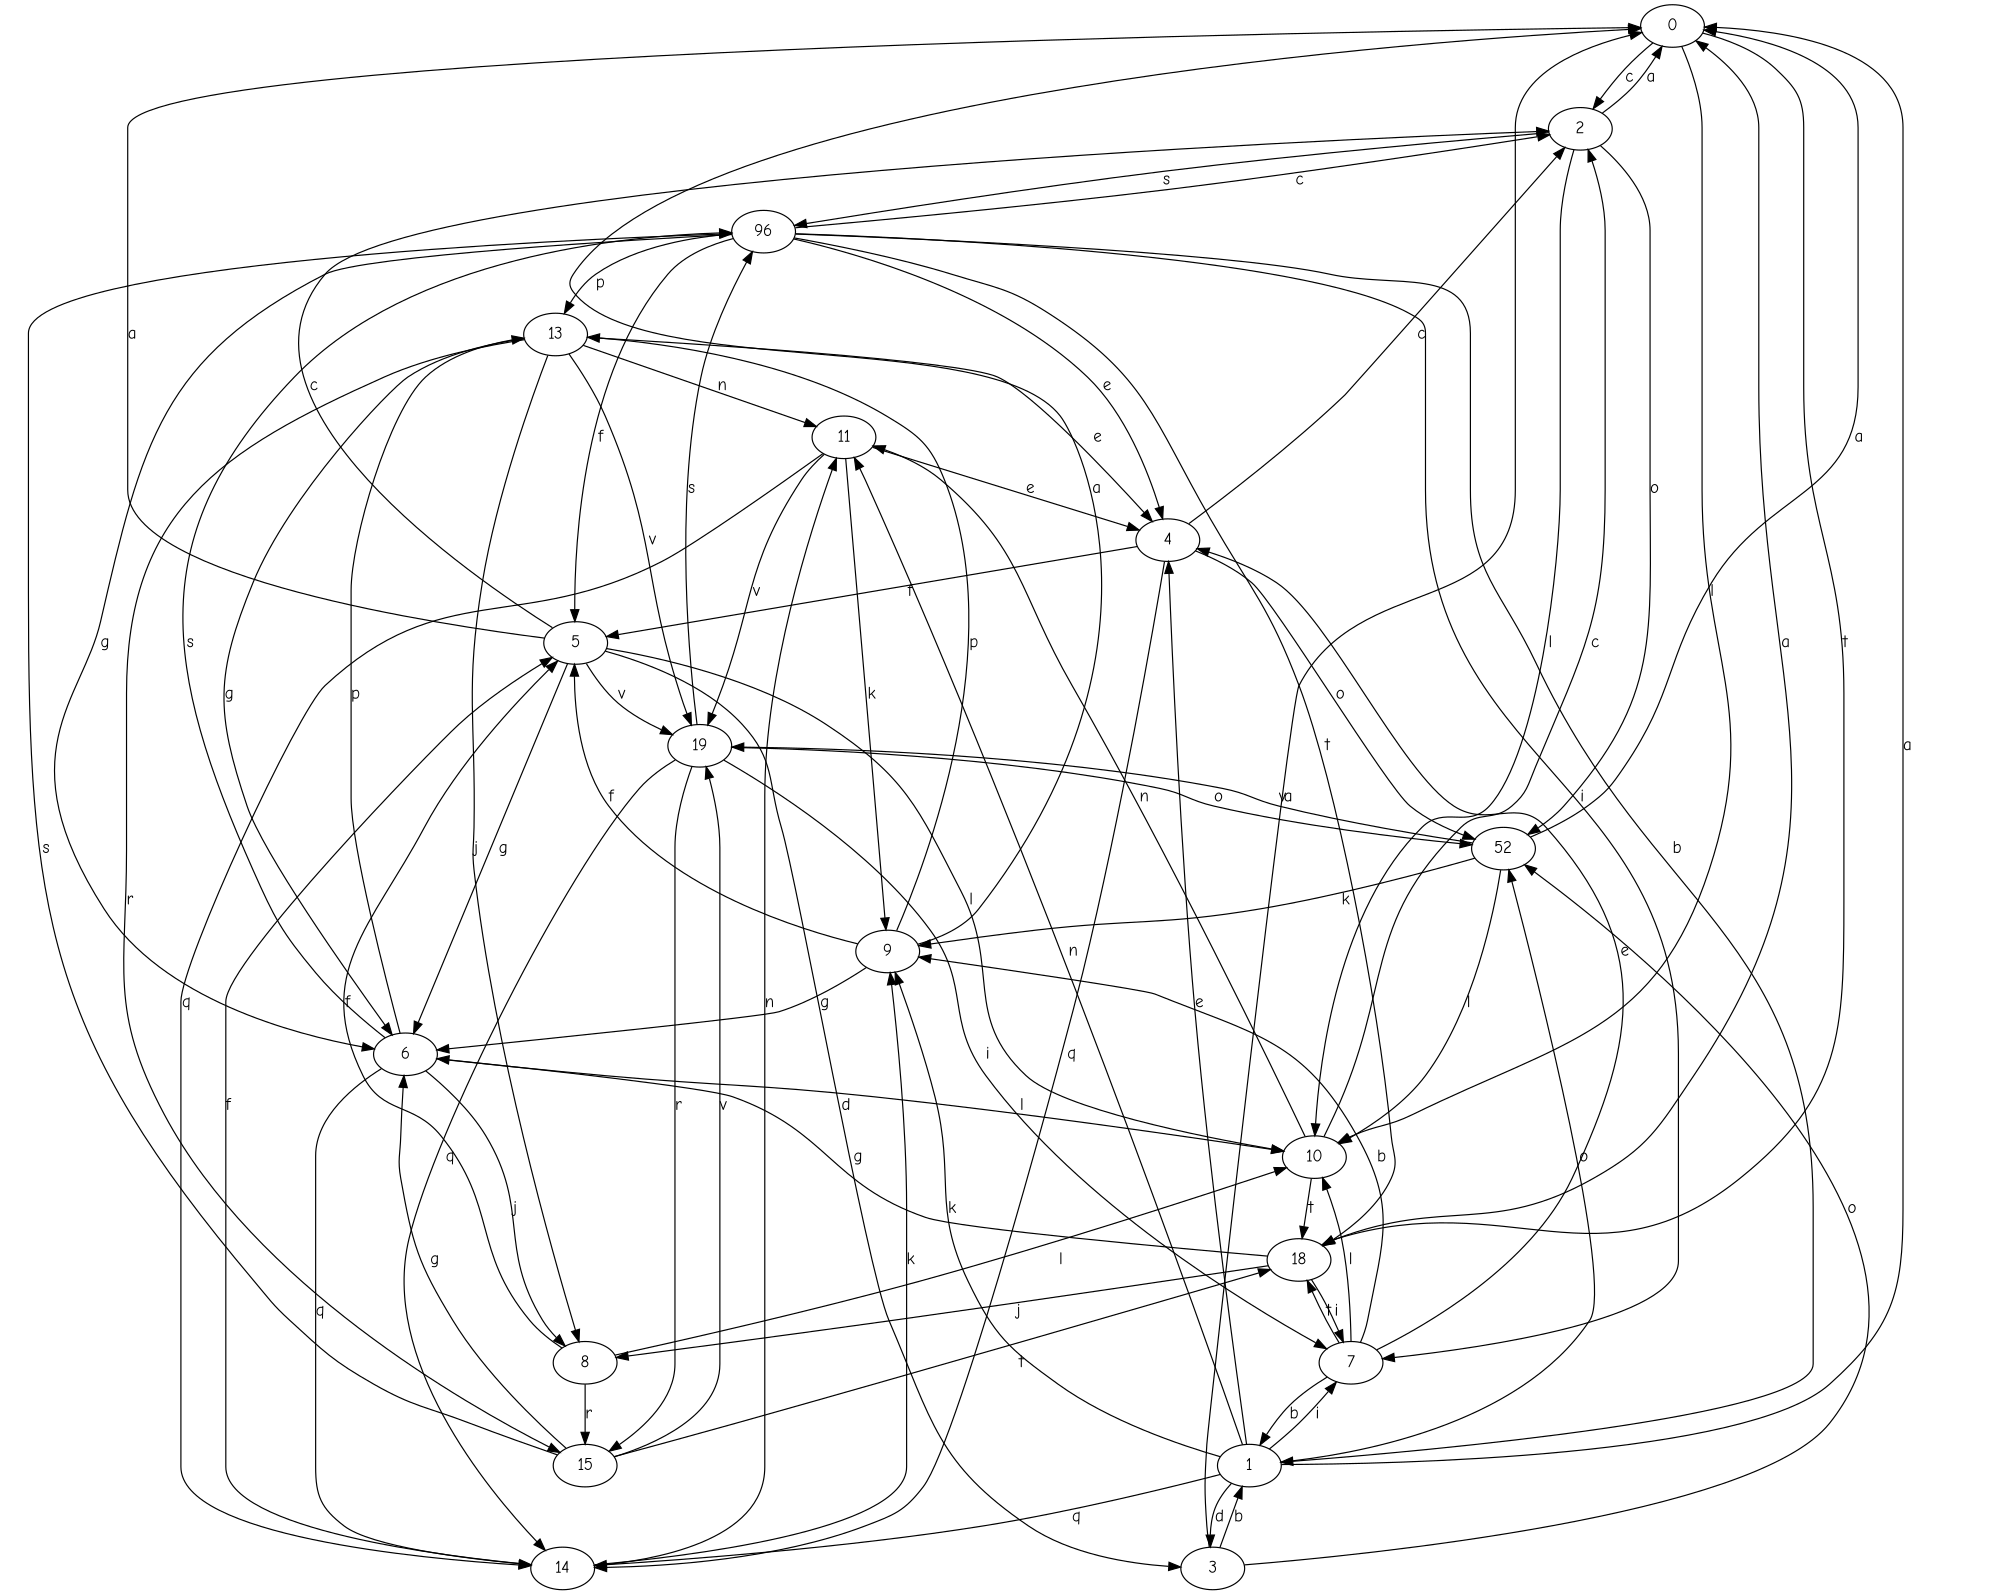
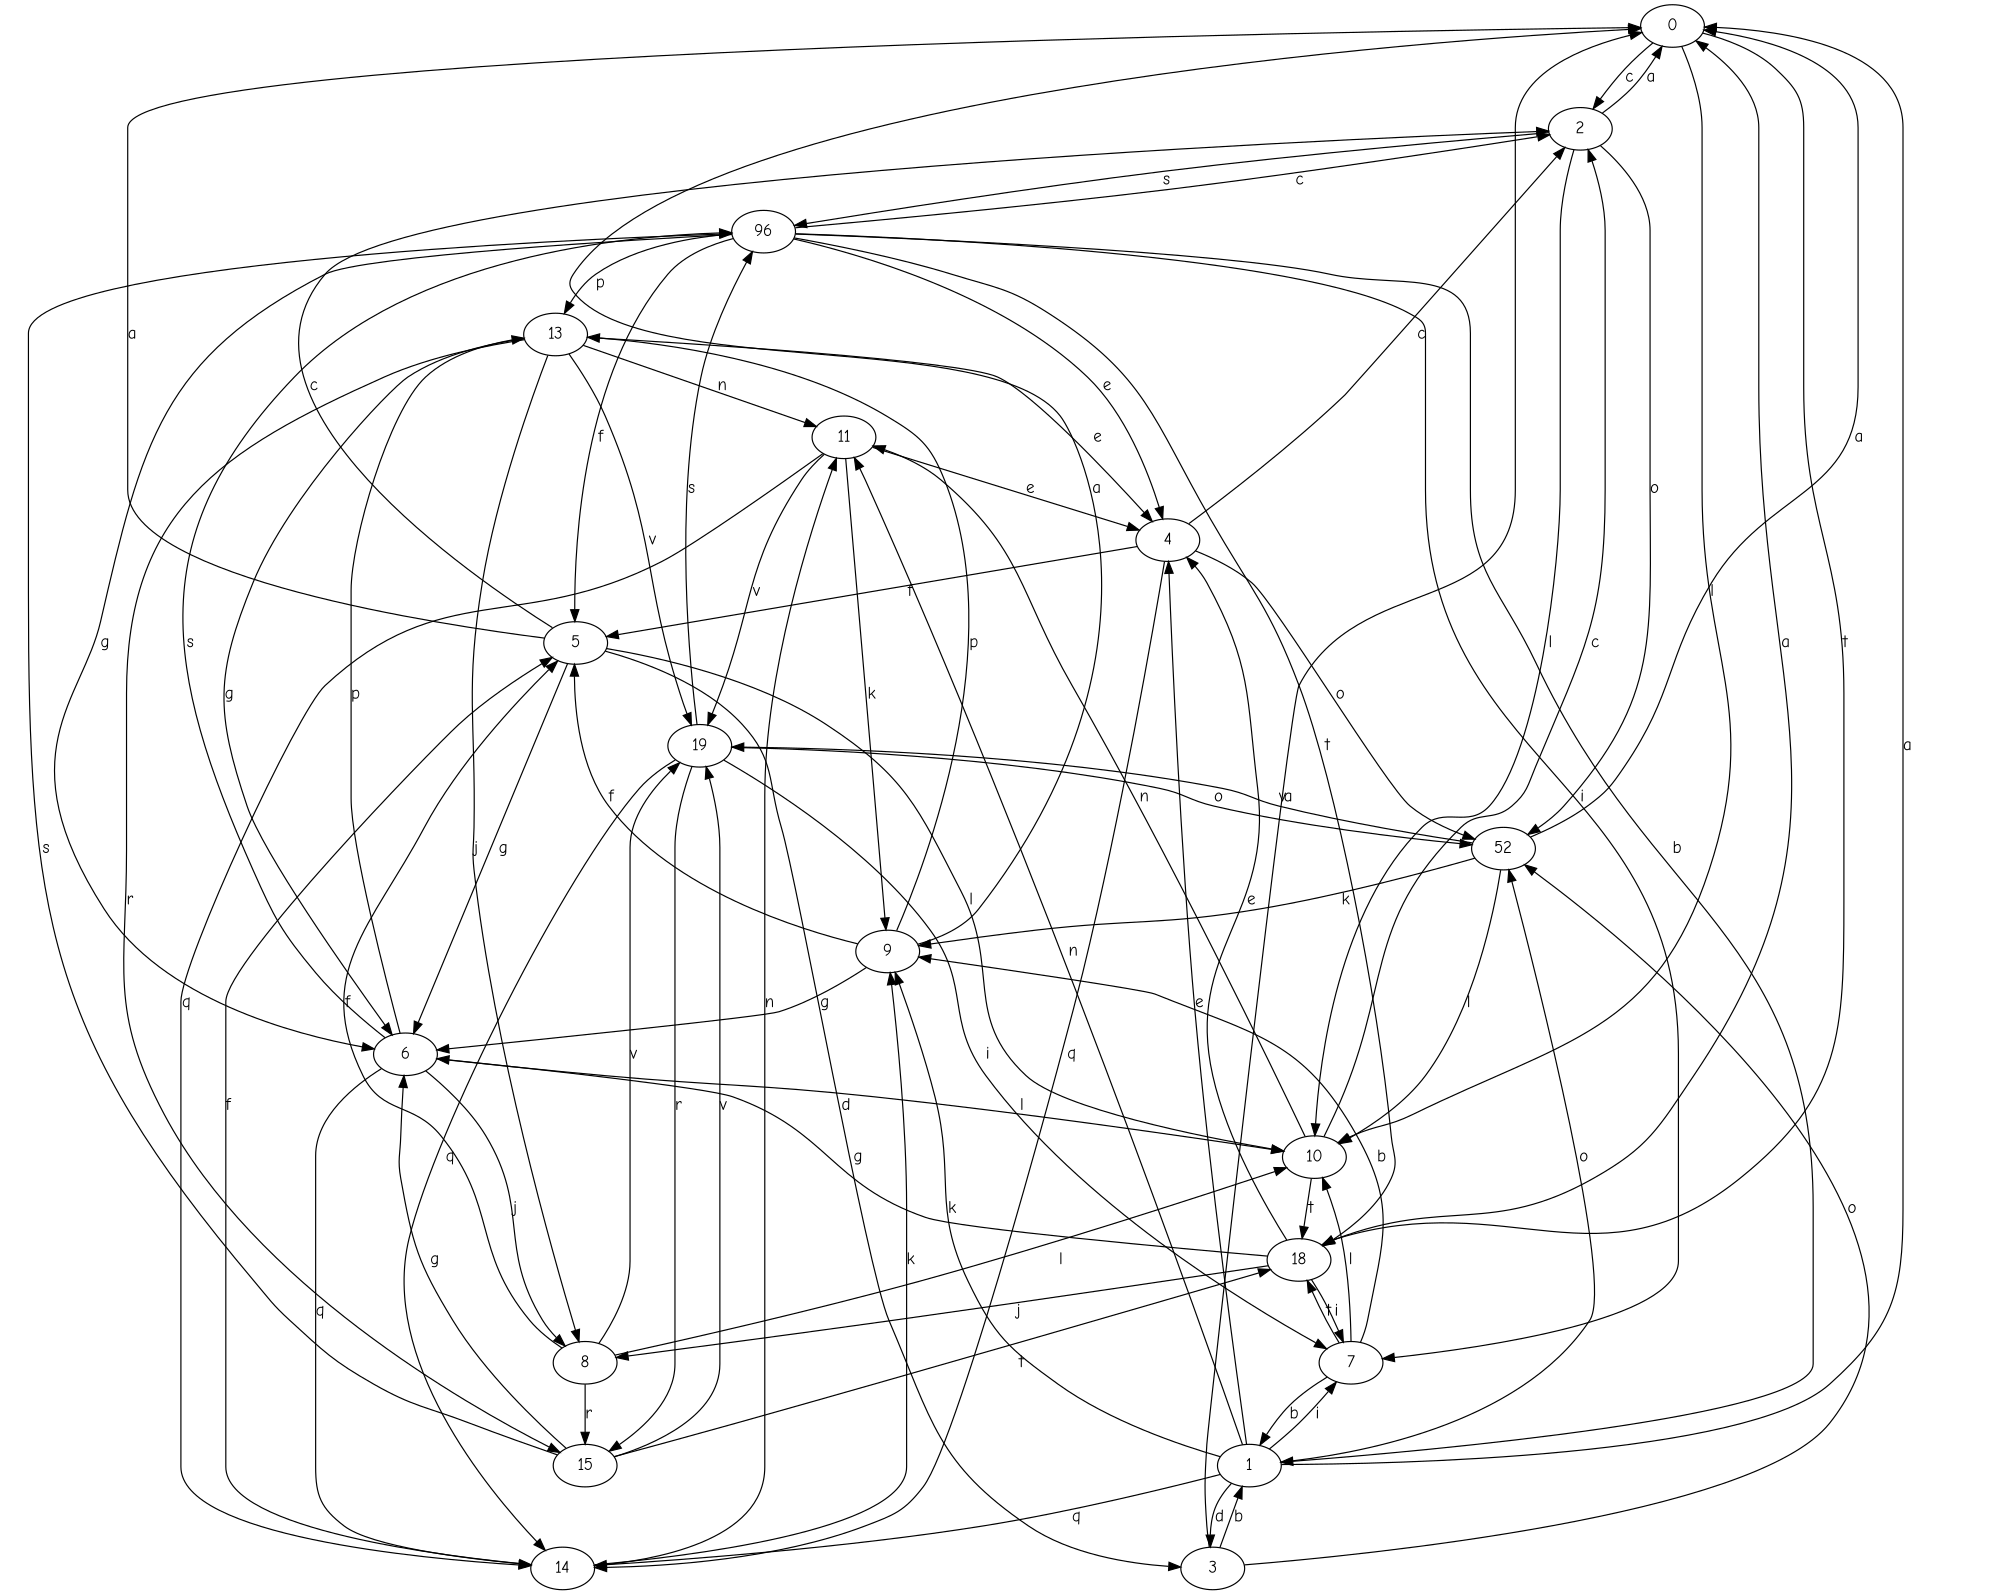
edge "5" -> "19": now "8" -> "19"
edge "7" -> "4": now "18" -> "4"
